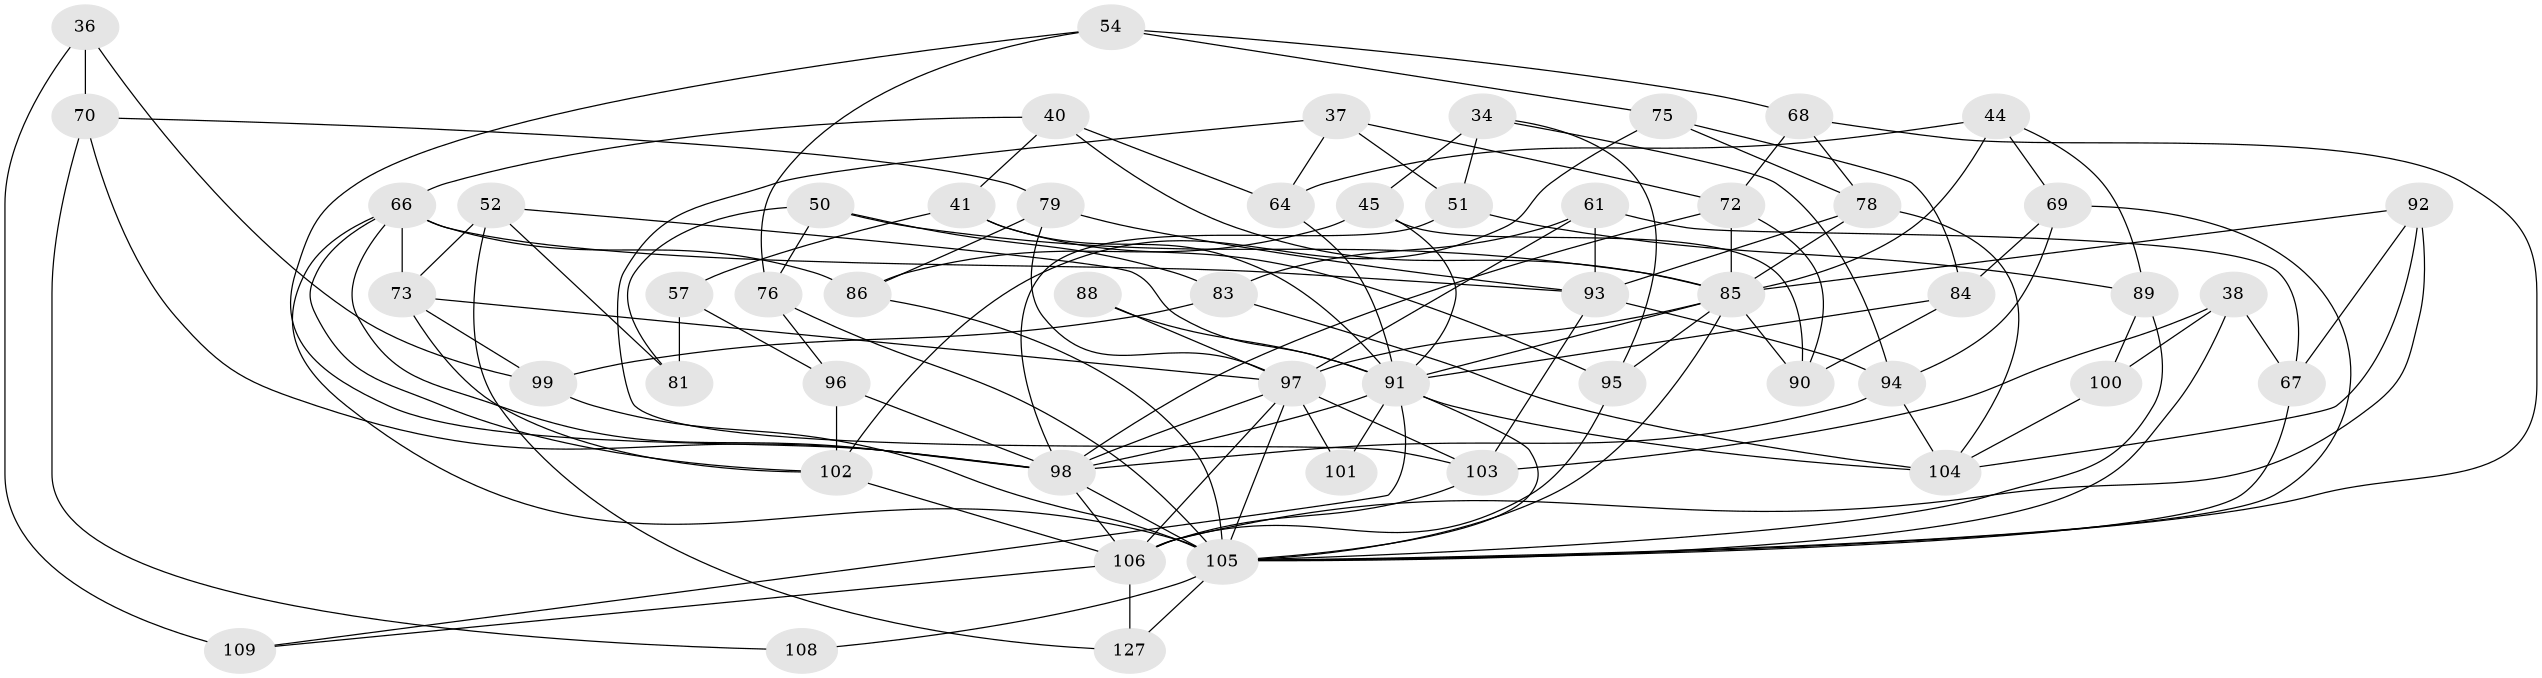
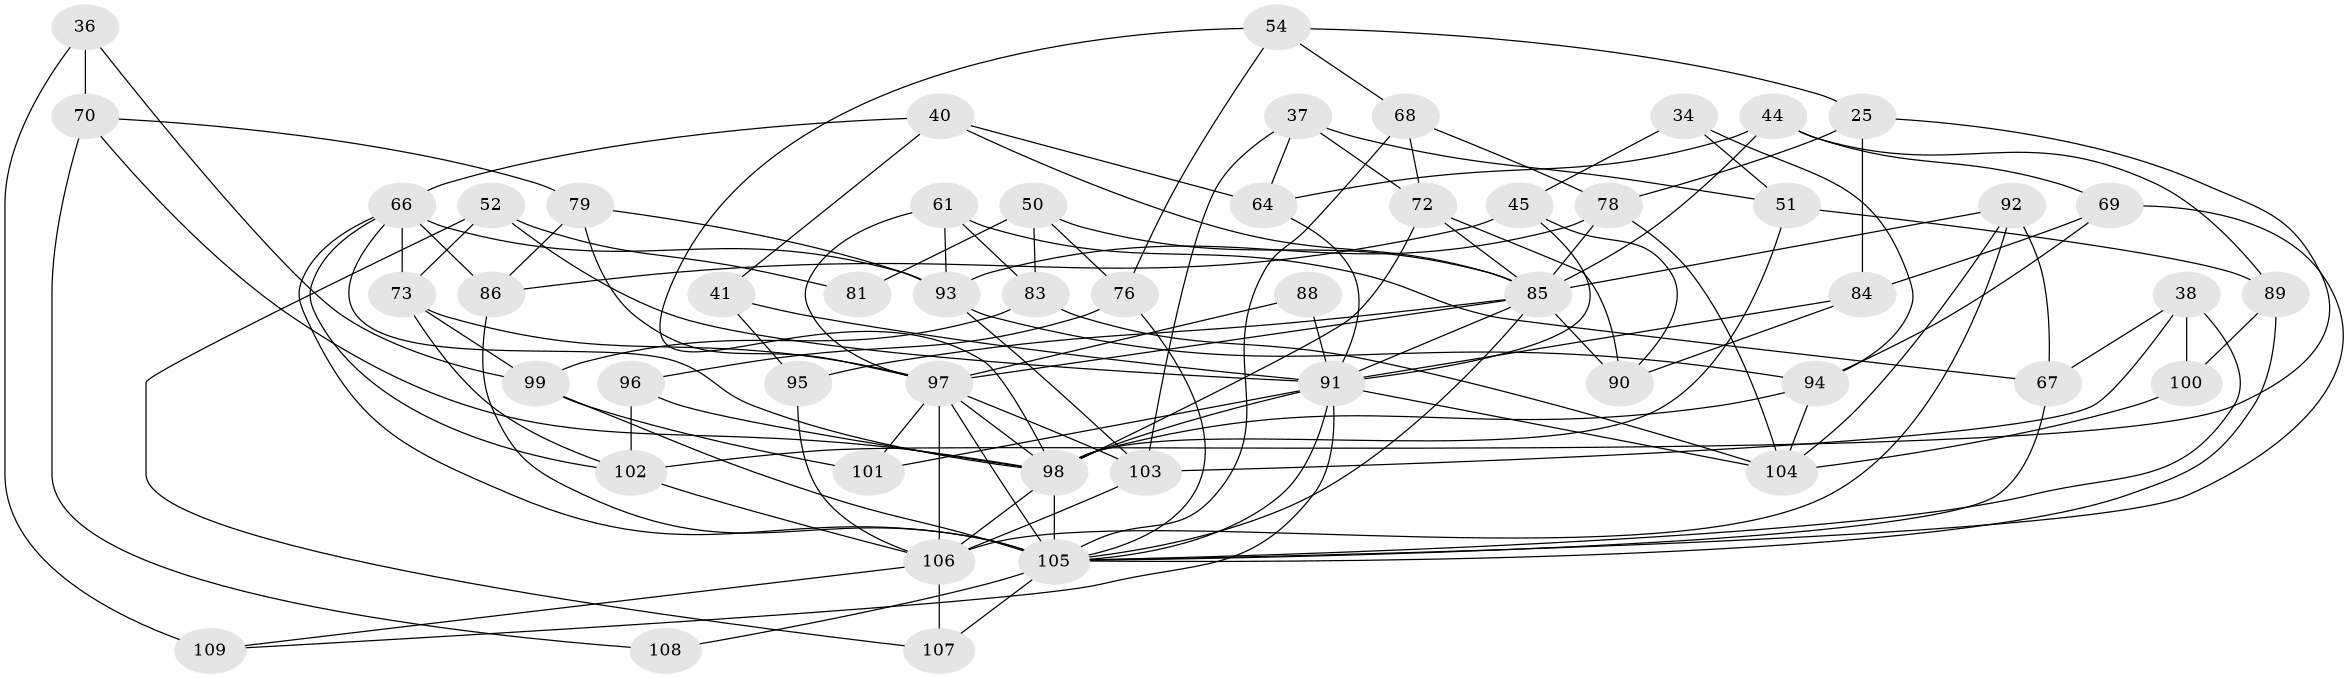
node "75": label "75" -> "25"
edge "34" -- "95": removed
node "57": removed
edge "99" -- "101": added
node "127": label "127" -> "107"
